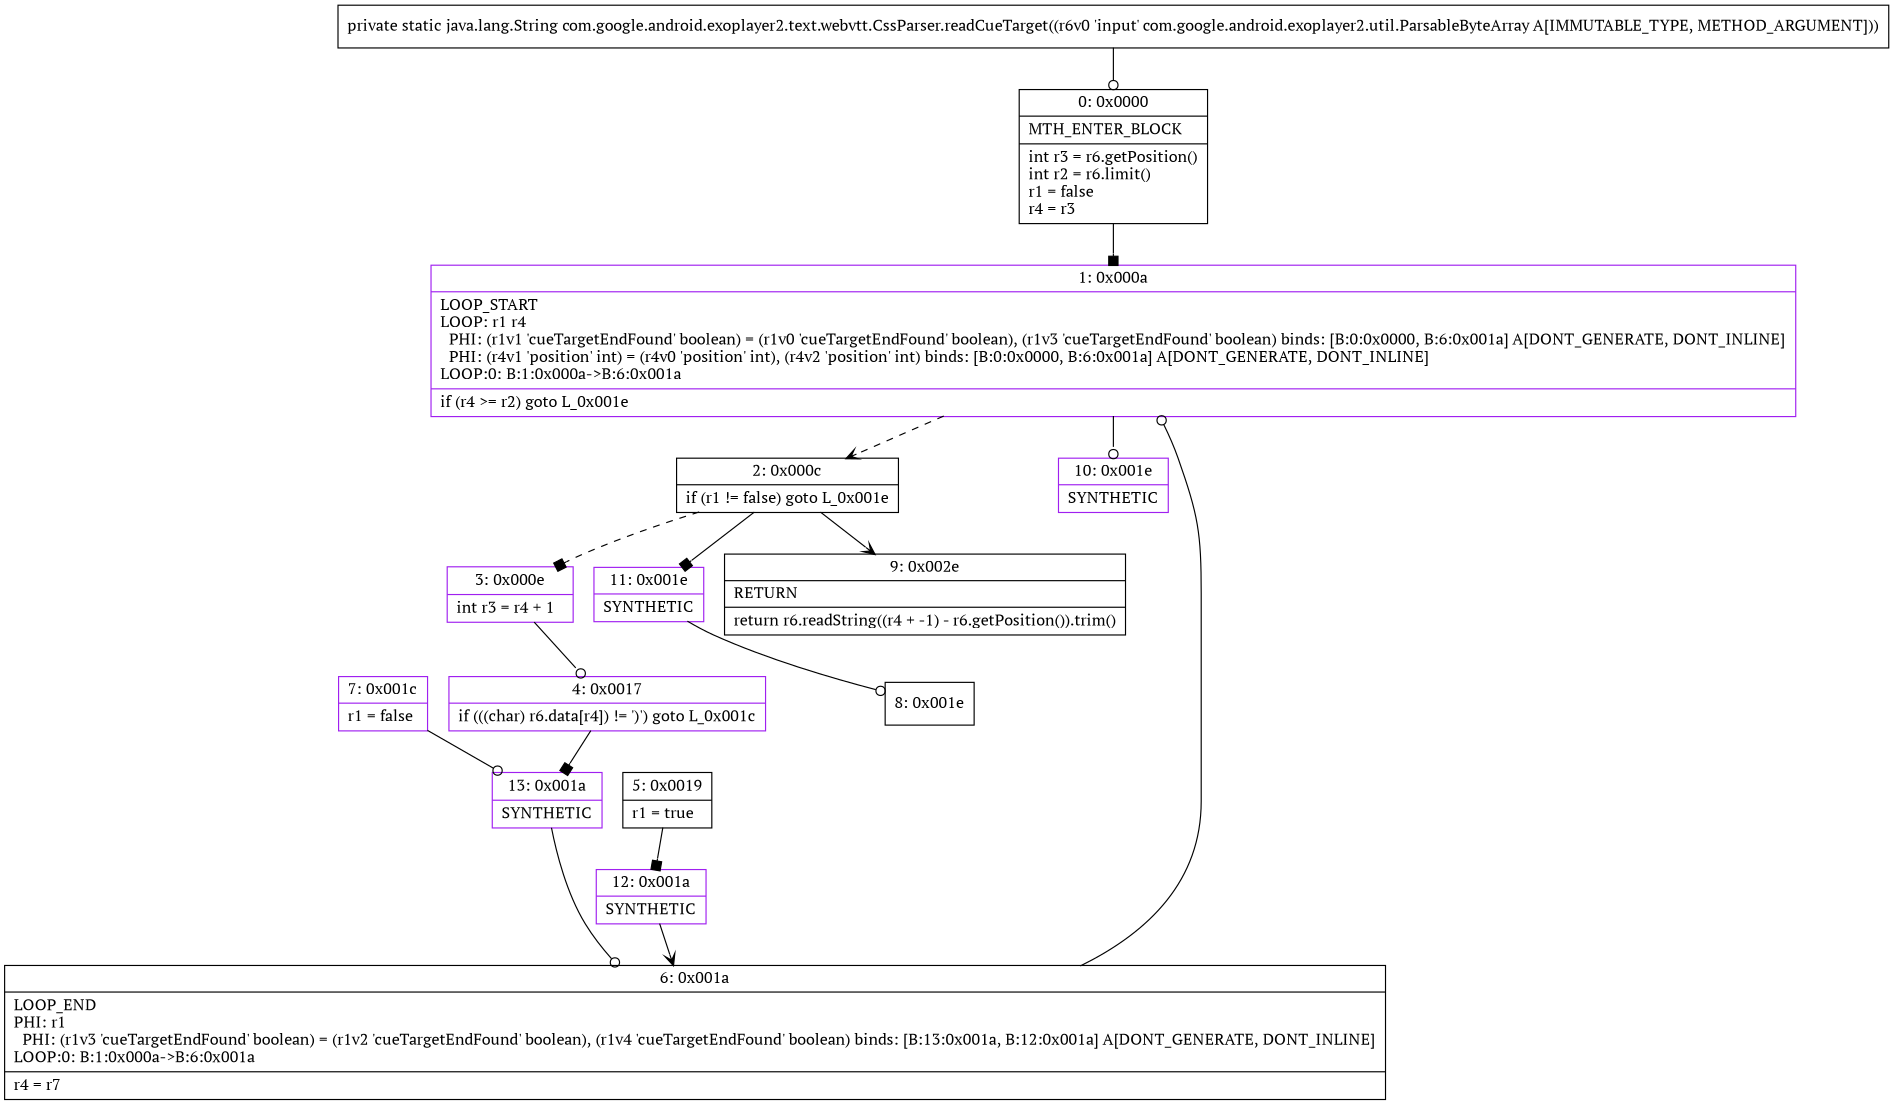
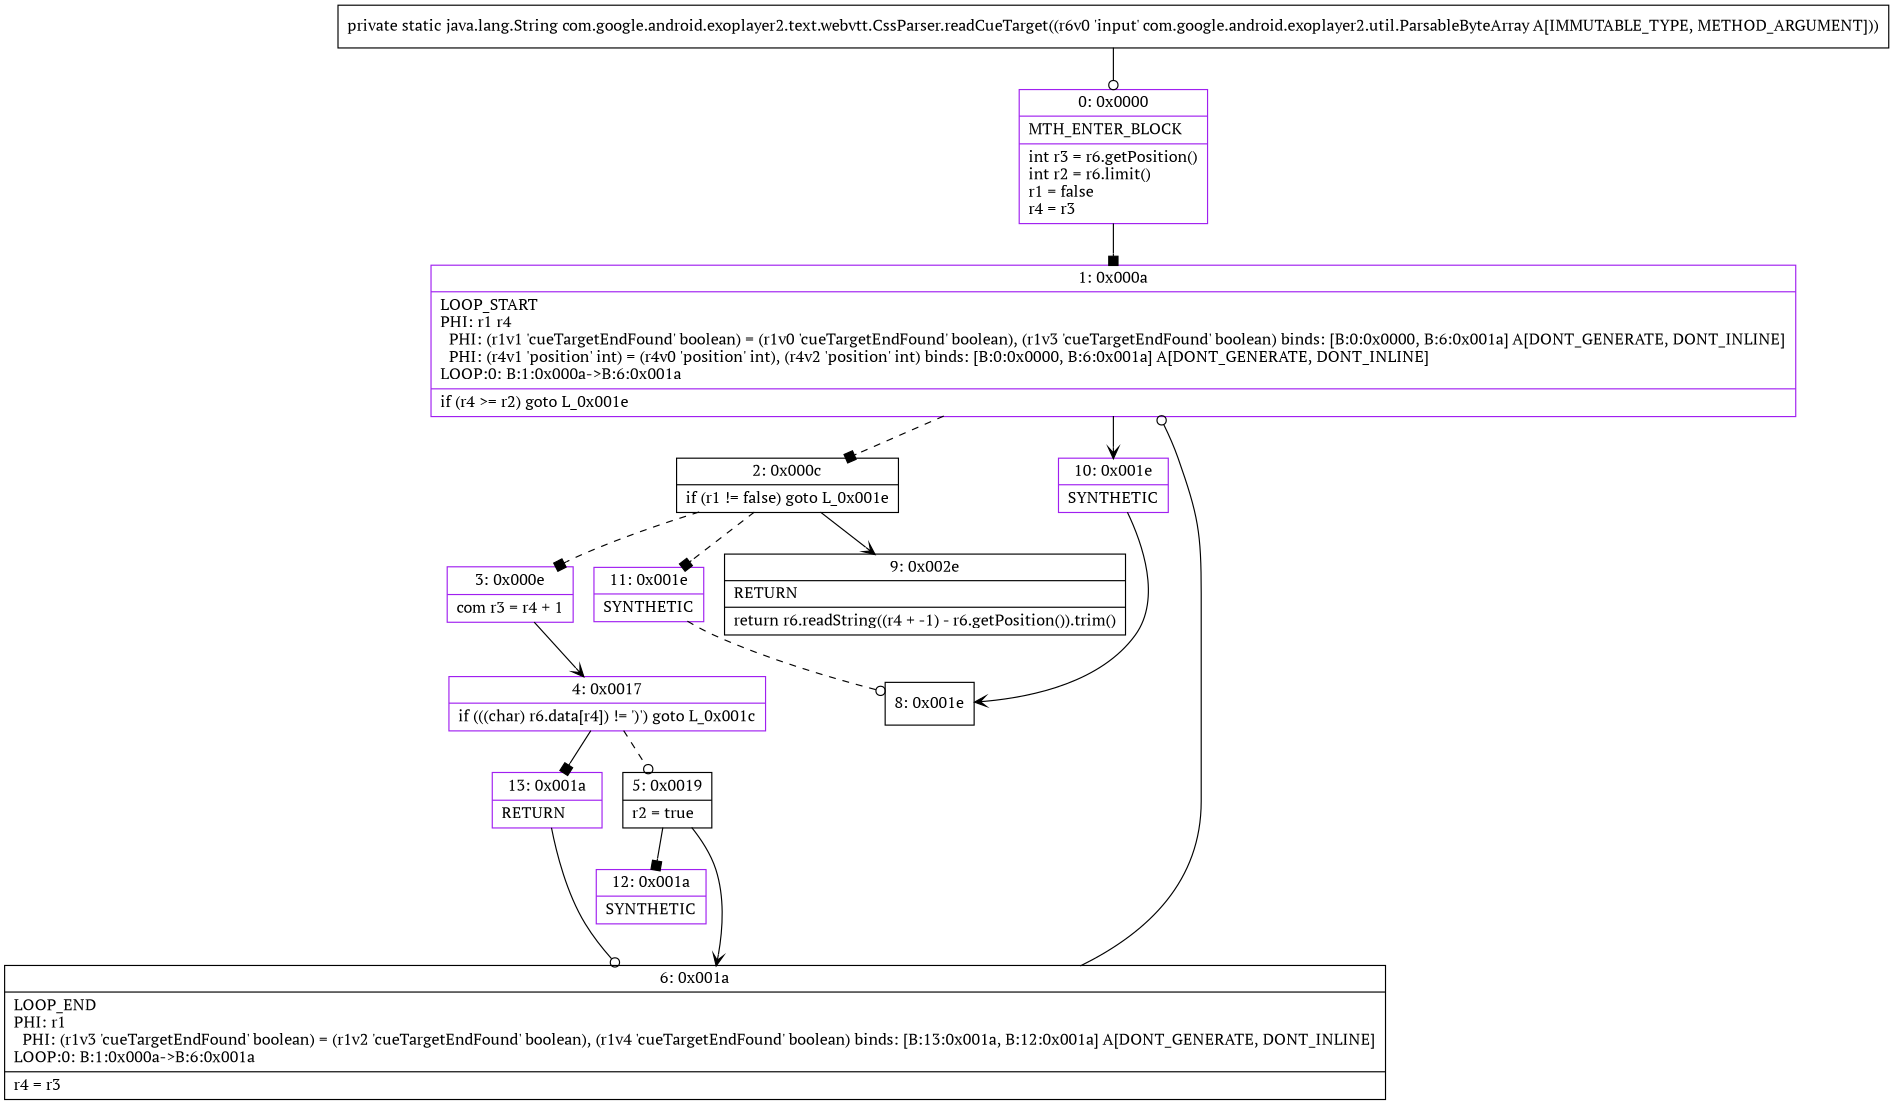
node "0: 0x0000": color black -> purple
node "1: 0x000a": text "LOOP: r1 r4" -> "PHI: r1 r4"
edge "1: 0x000a" -> "10: 0x001e": arrowhead odot -> vee
edge "1: 0x000a" -> "2: 0x000c": arrowhead vee -> box
edge "2: 0x000c" -> "11: 0x001e": style solid -> dashed
node "3: 0x000e": text "int r3 = r4 + 1" -> "com r3 = r4 + 1"
edge "3: 0x000e" -> "4: 0x0017": arrowhead odot -> vee
edge "10: 0x001e" -> "8: 0x001e": added
edge "11: 0x001e" -> "8: 0x001e": style solid -> dashed
node "7: 0x001c": removed
edge "4: 0x0017" -> "5: 0x0019": added
node "13: 0x001a": text "SYNTHETIC" -> "RETURN"
node "5: 0x0019": text "r1 = true" -> "r2 = true"
edge "12: 0x001a" -> "6: 0x001a": now "5: 0x0019" -> "6: 0x001a"
node "6: 0x001a": text "r4 = r7" -> "r4 = r3"
